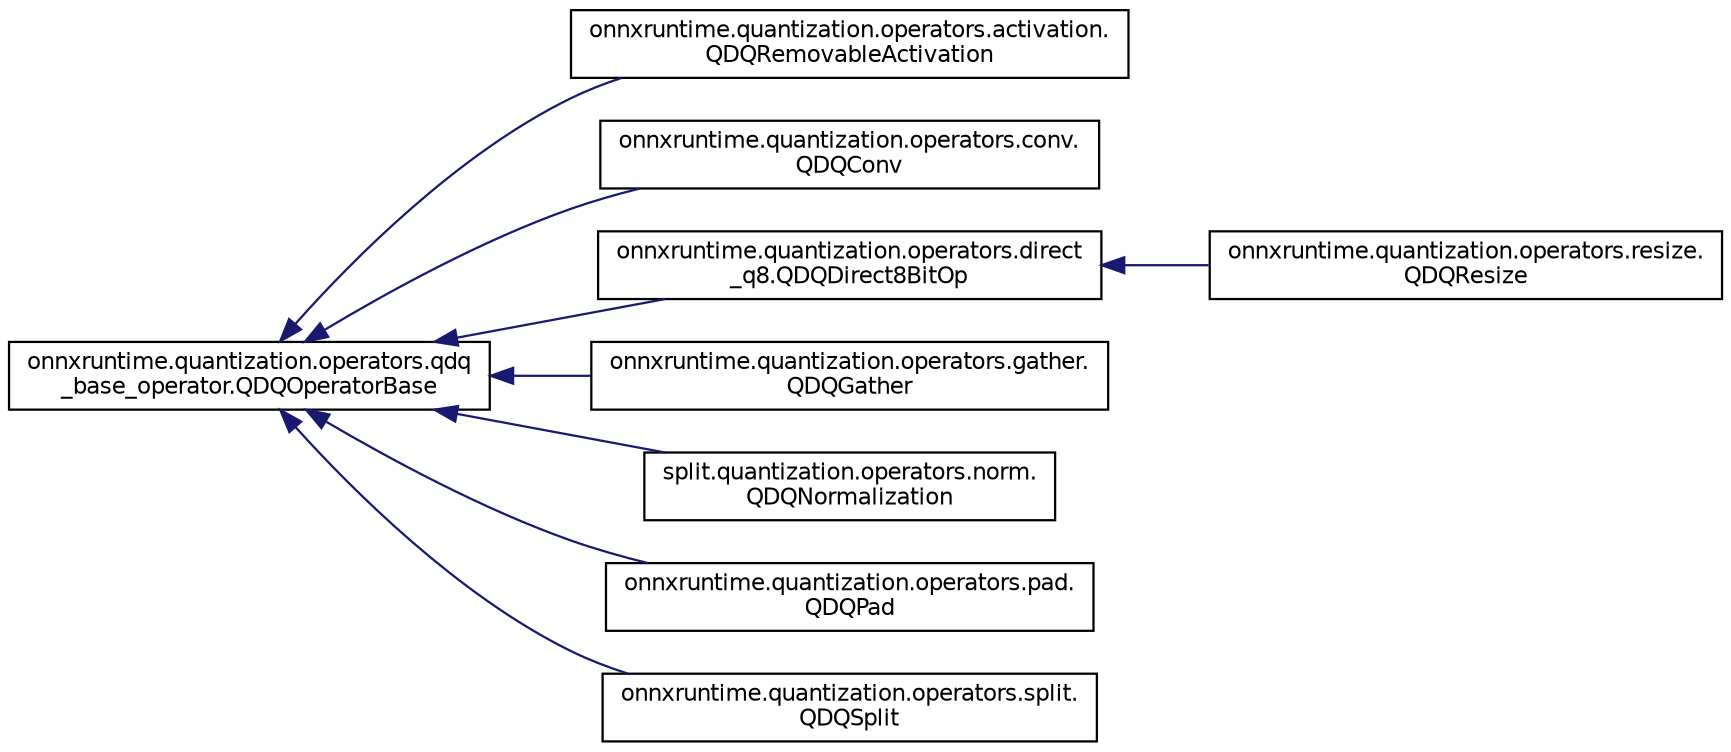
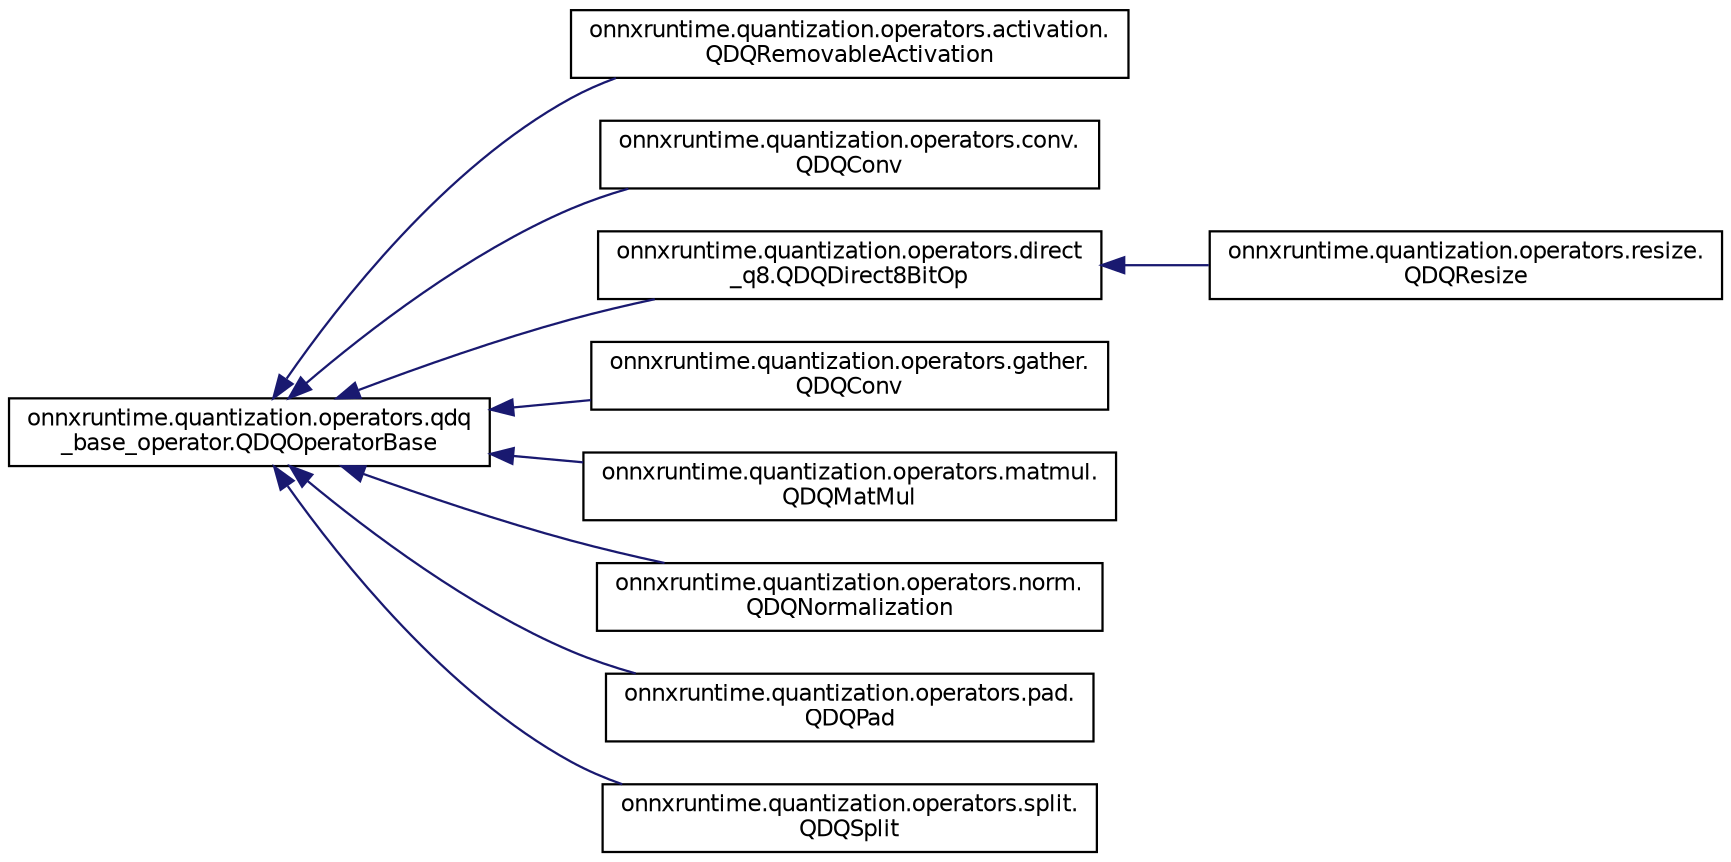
node "onnxruntime.quantization.operators.gather. QDQGather": label "onnxruntime.quantization.operators.gather. QDQGather" -> "onnxruntime.quantization.operators.gather. QDQConv"
node "split.quantization.operators.norm. QDQNormalization": label "split.quantization.operators.norm. QDQNormalization" -> "onnxruntime.quantization.operators.norm. QDQNormalization"
node "onnxruntime.quantization.operators.matmul. QDQMatMul": added
